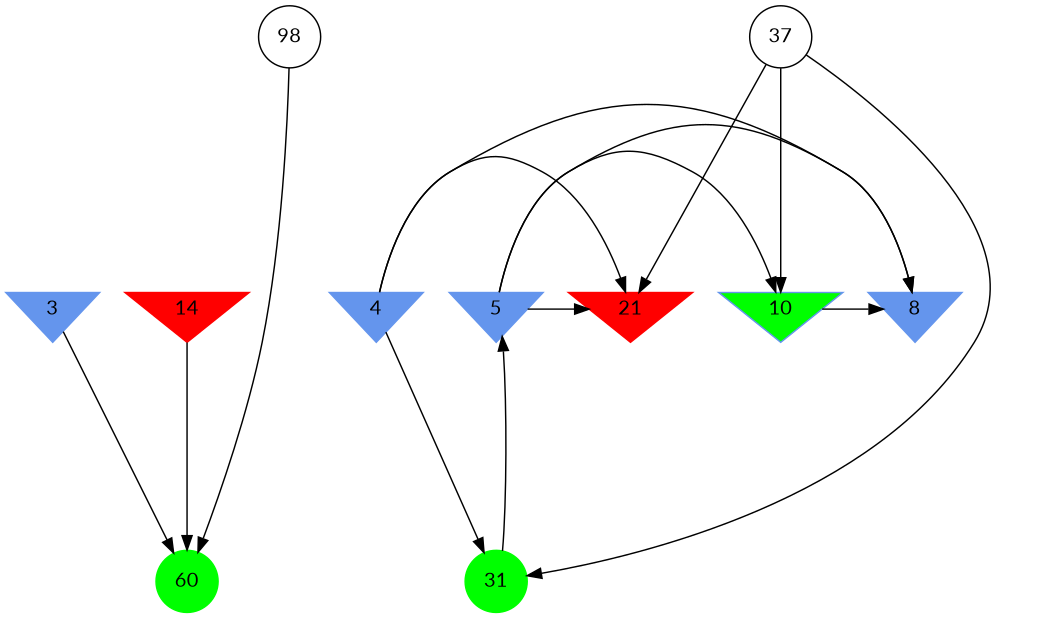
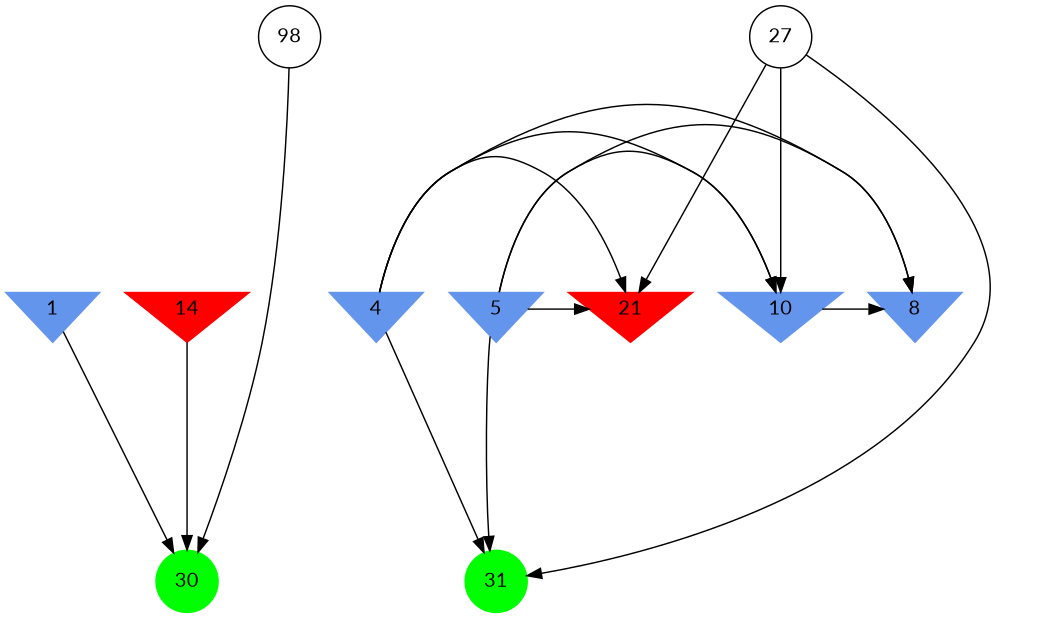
node "37": label "37" -> "27"
edge "4" -> "10": added
node "3": label "3" -> "1"
node "10": fillcolor green -> cornflowerblue
edge "31" -> "5": reversed
node "60": label "60" -> "30"
